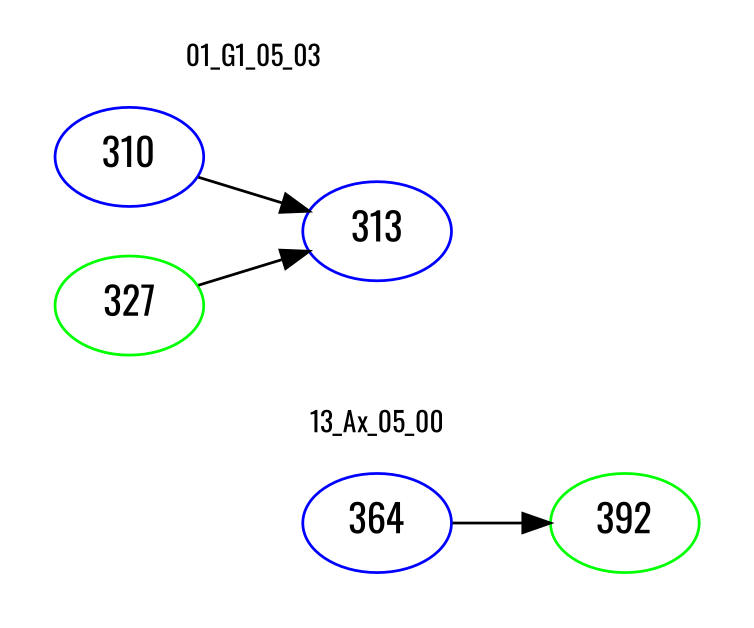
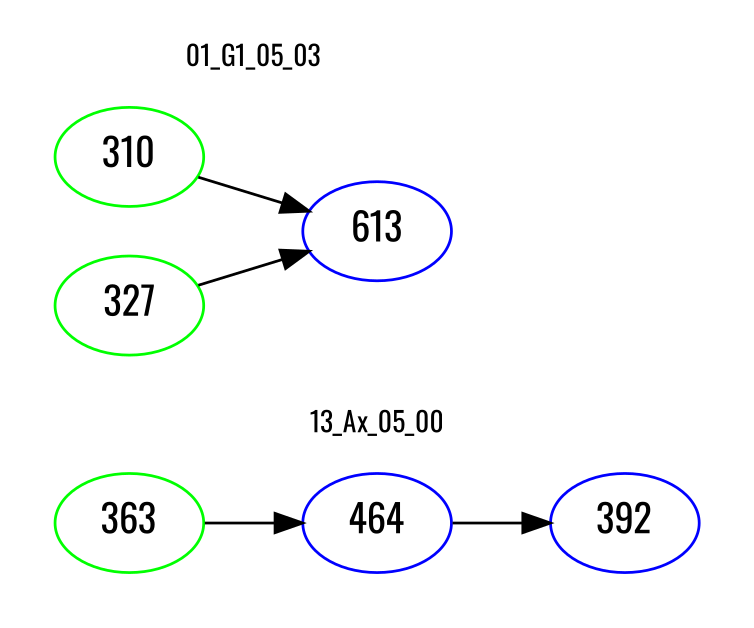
node "310": color blue -> green
node "313": label "313" -> "613"
node "363": added
node "364": label "364" -> "464"
node "392": color green -> blue
